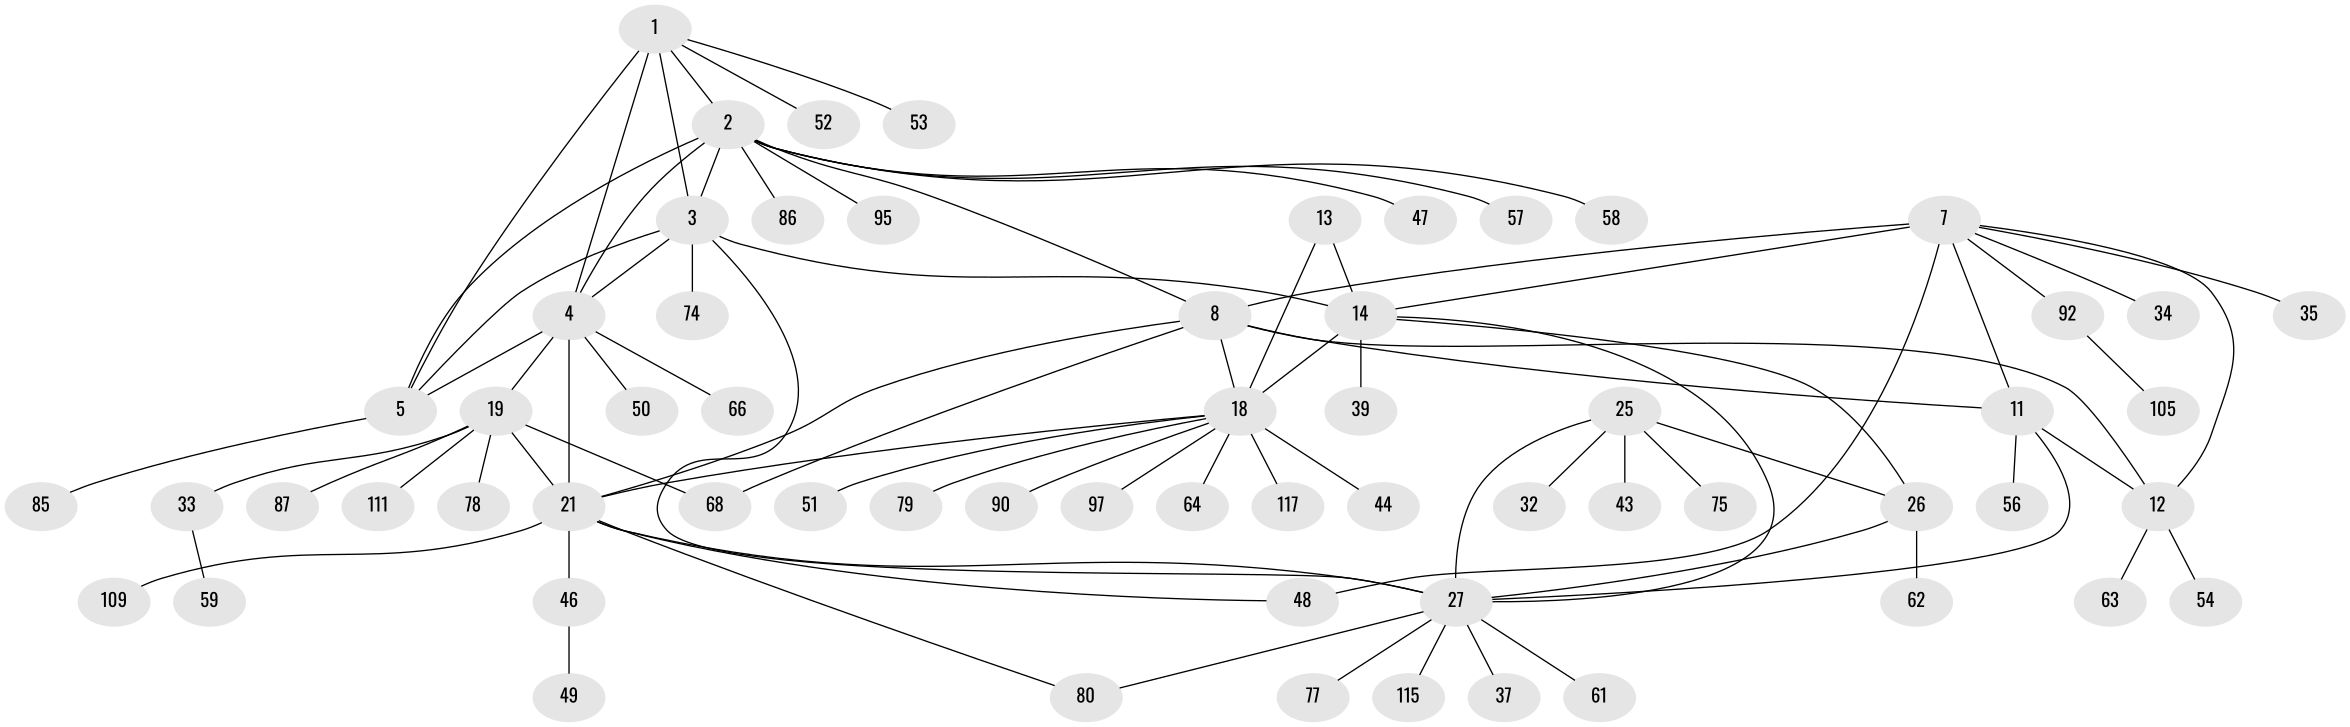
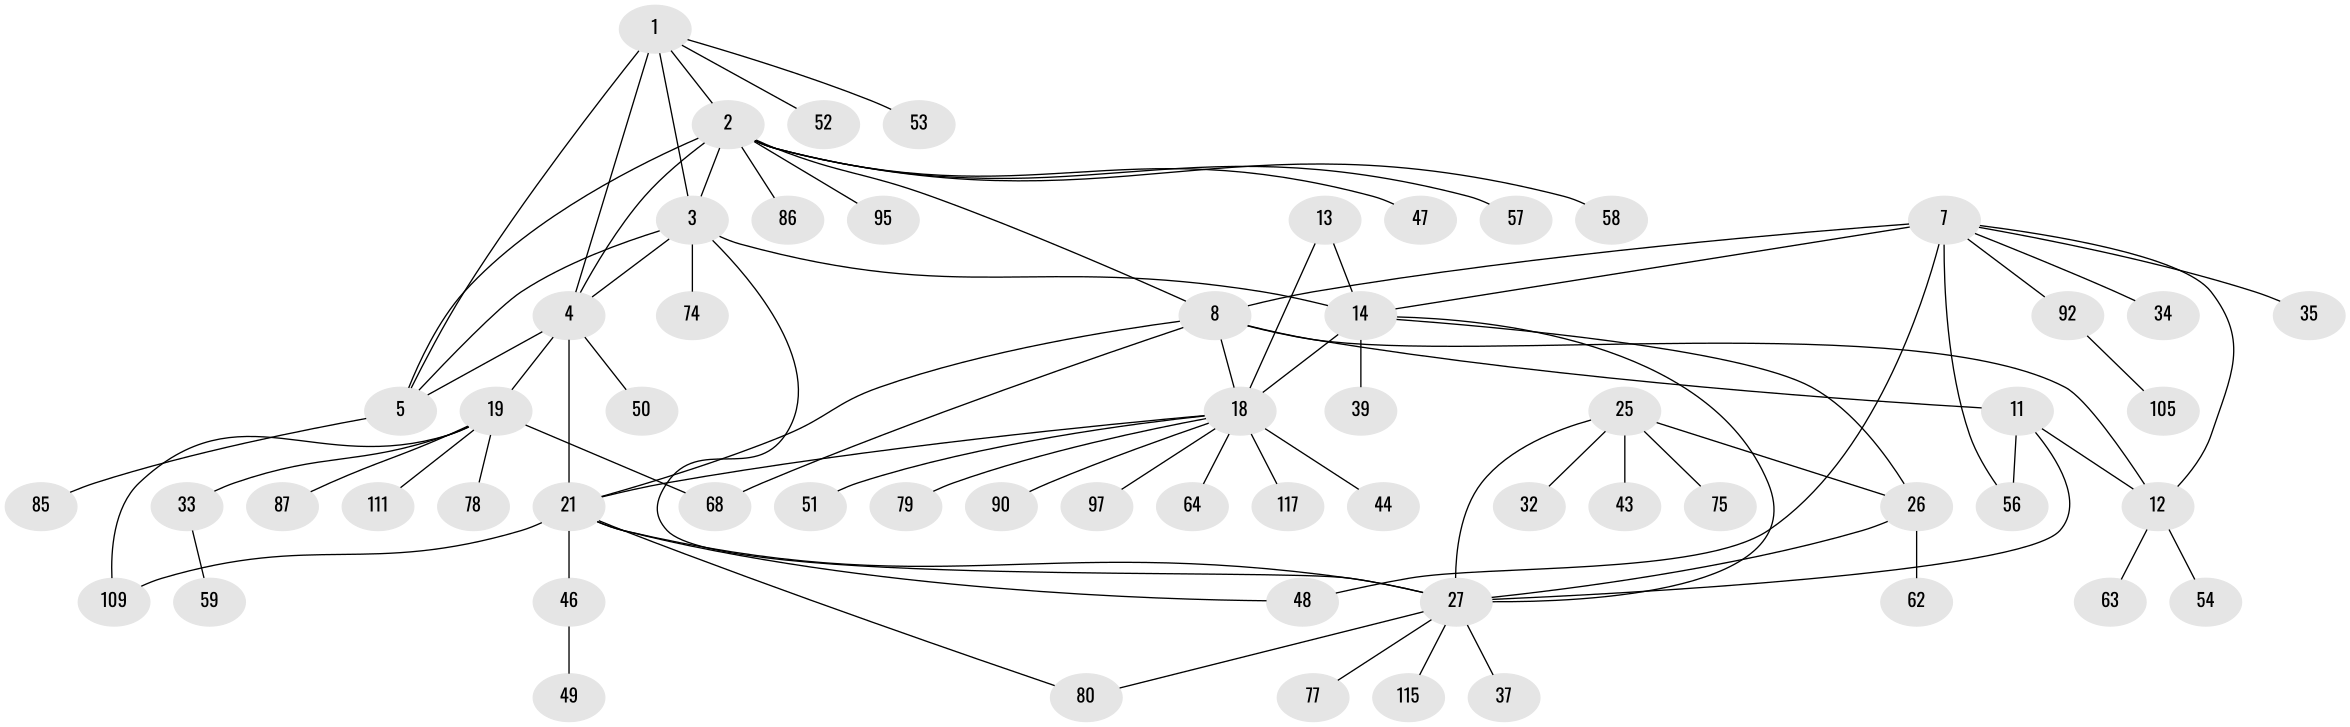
edge "7" -- "11": now "7" -- "56"
node "66": removed
edge "19" -- "21": now "19" -- "109"
node "61": removed
